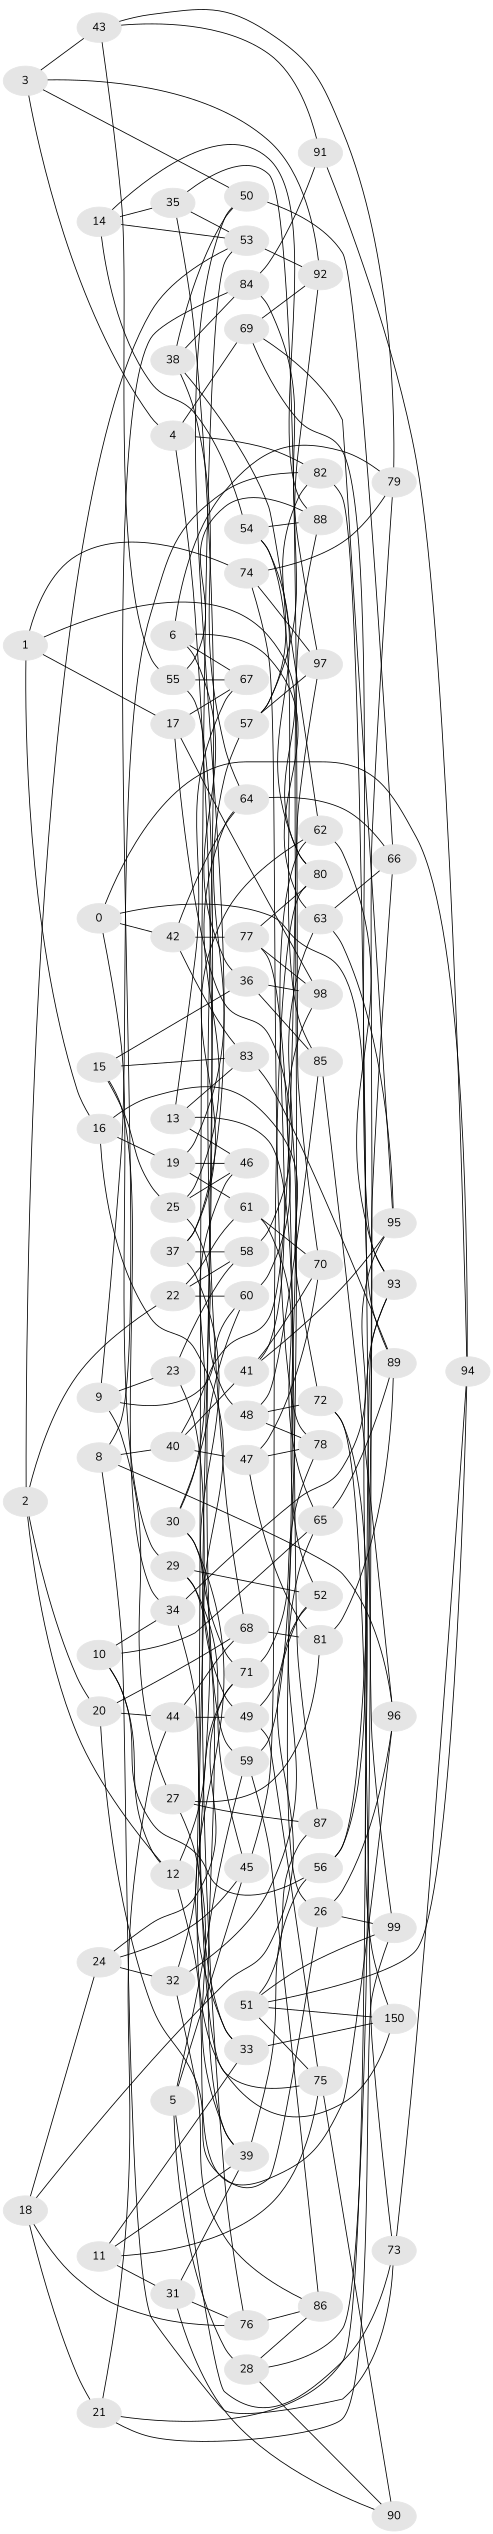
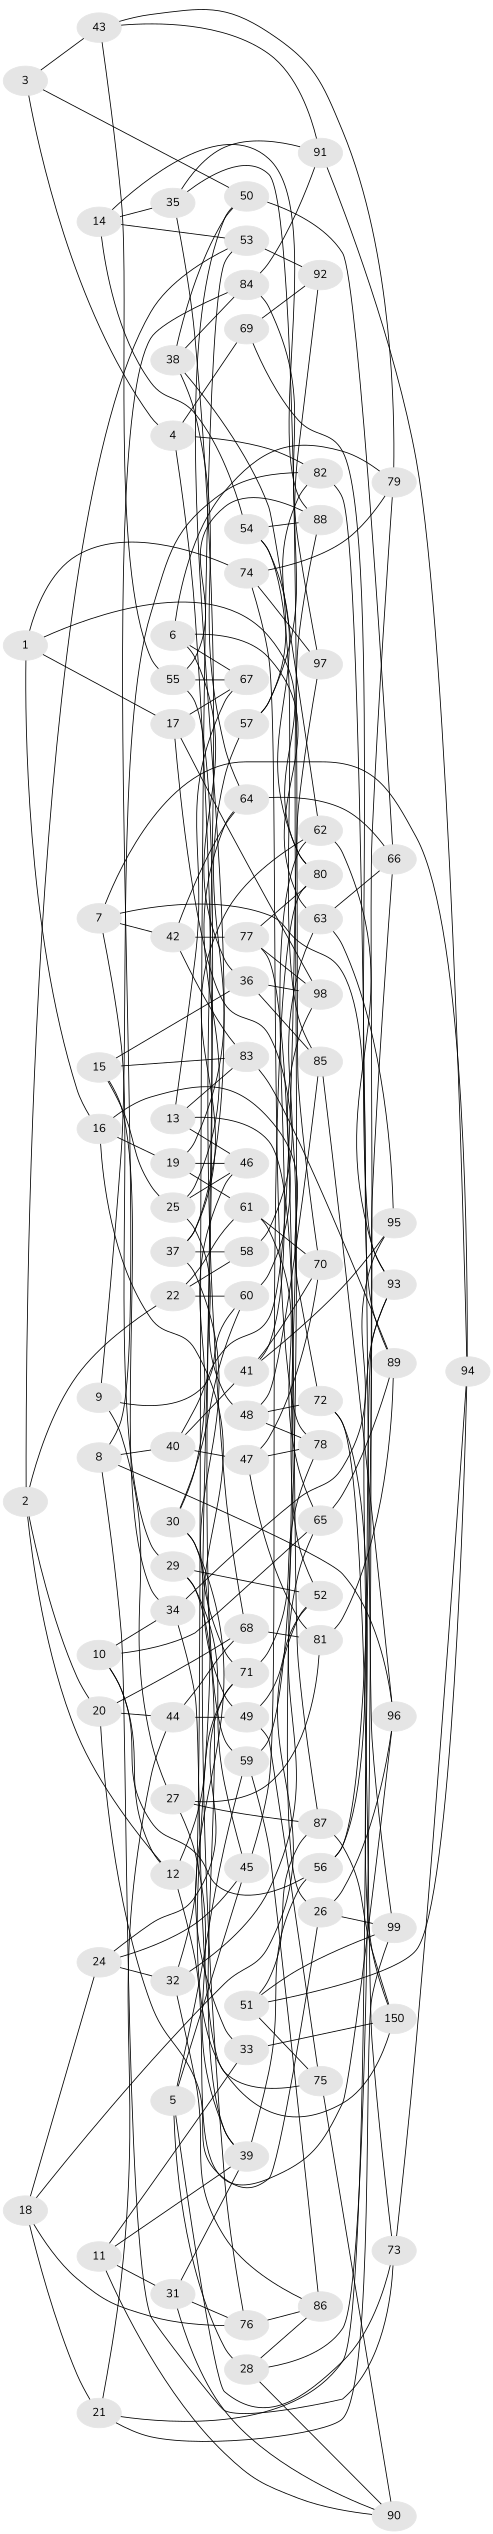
edge "3" -- "92": removed
edge "35" -- "53": now "35" -- "91"
edge "97" -- "57": removed
node "0": label "0" -> "7"
edge "69" -- "95": removed
node "23": removed
edge "51" -- "150": now "87" -- "150"
edge "75" -- "11": now "90" -- "11"
